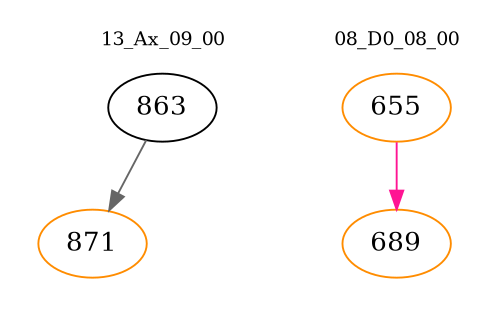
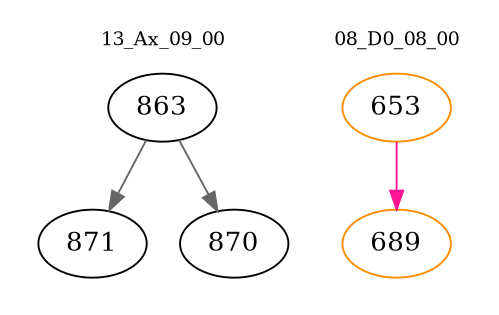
node "655": label "655" -> "653"
node "871": color darkorange -> black
node "870": added
